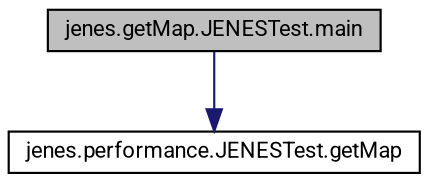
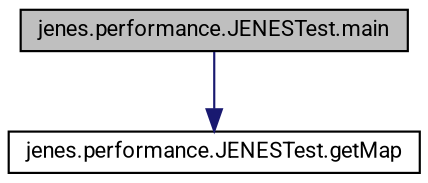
node "jenes.getMap.JENESTest.main": label "jenes.getMap.JENESTest.main" -> "jenes.performance.JENESTest.main"
